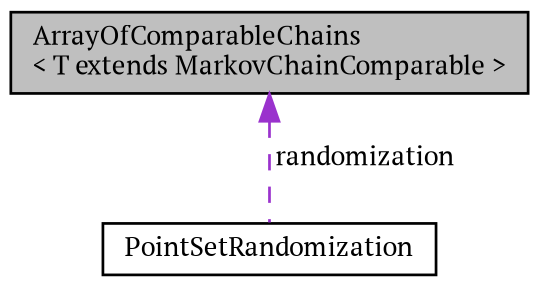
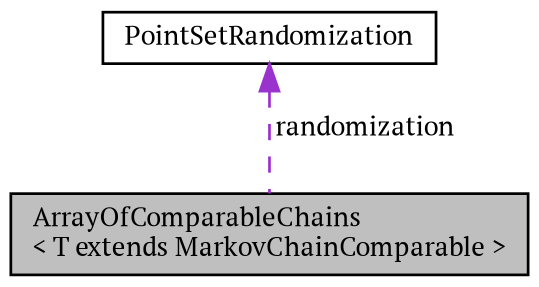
edge "PointSetRandomization" -> "ArrayOfComparableChains < T extends MarkovChainComparable >": reversed
